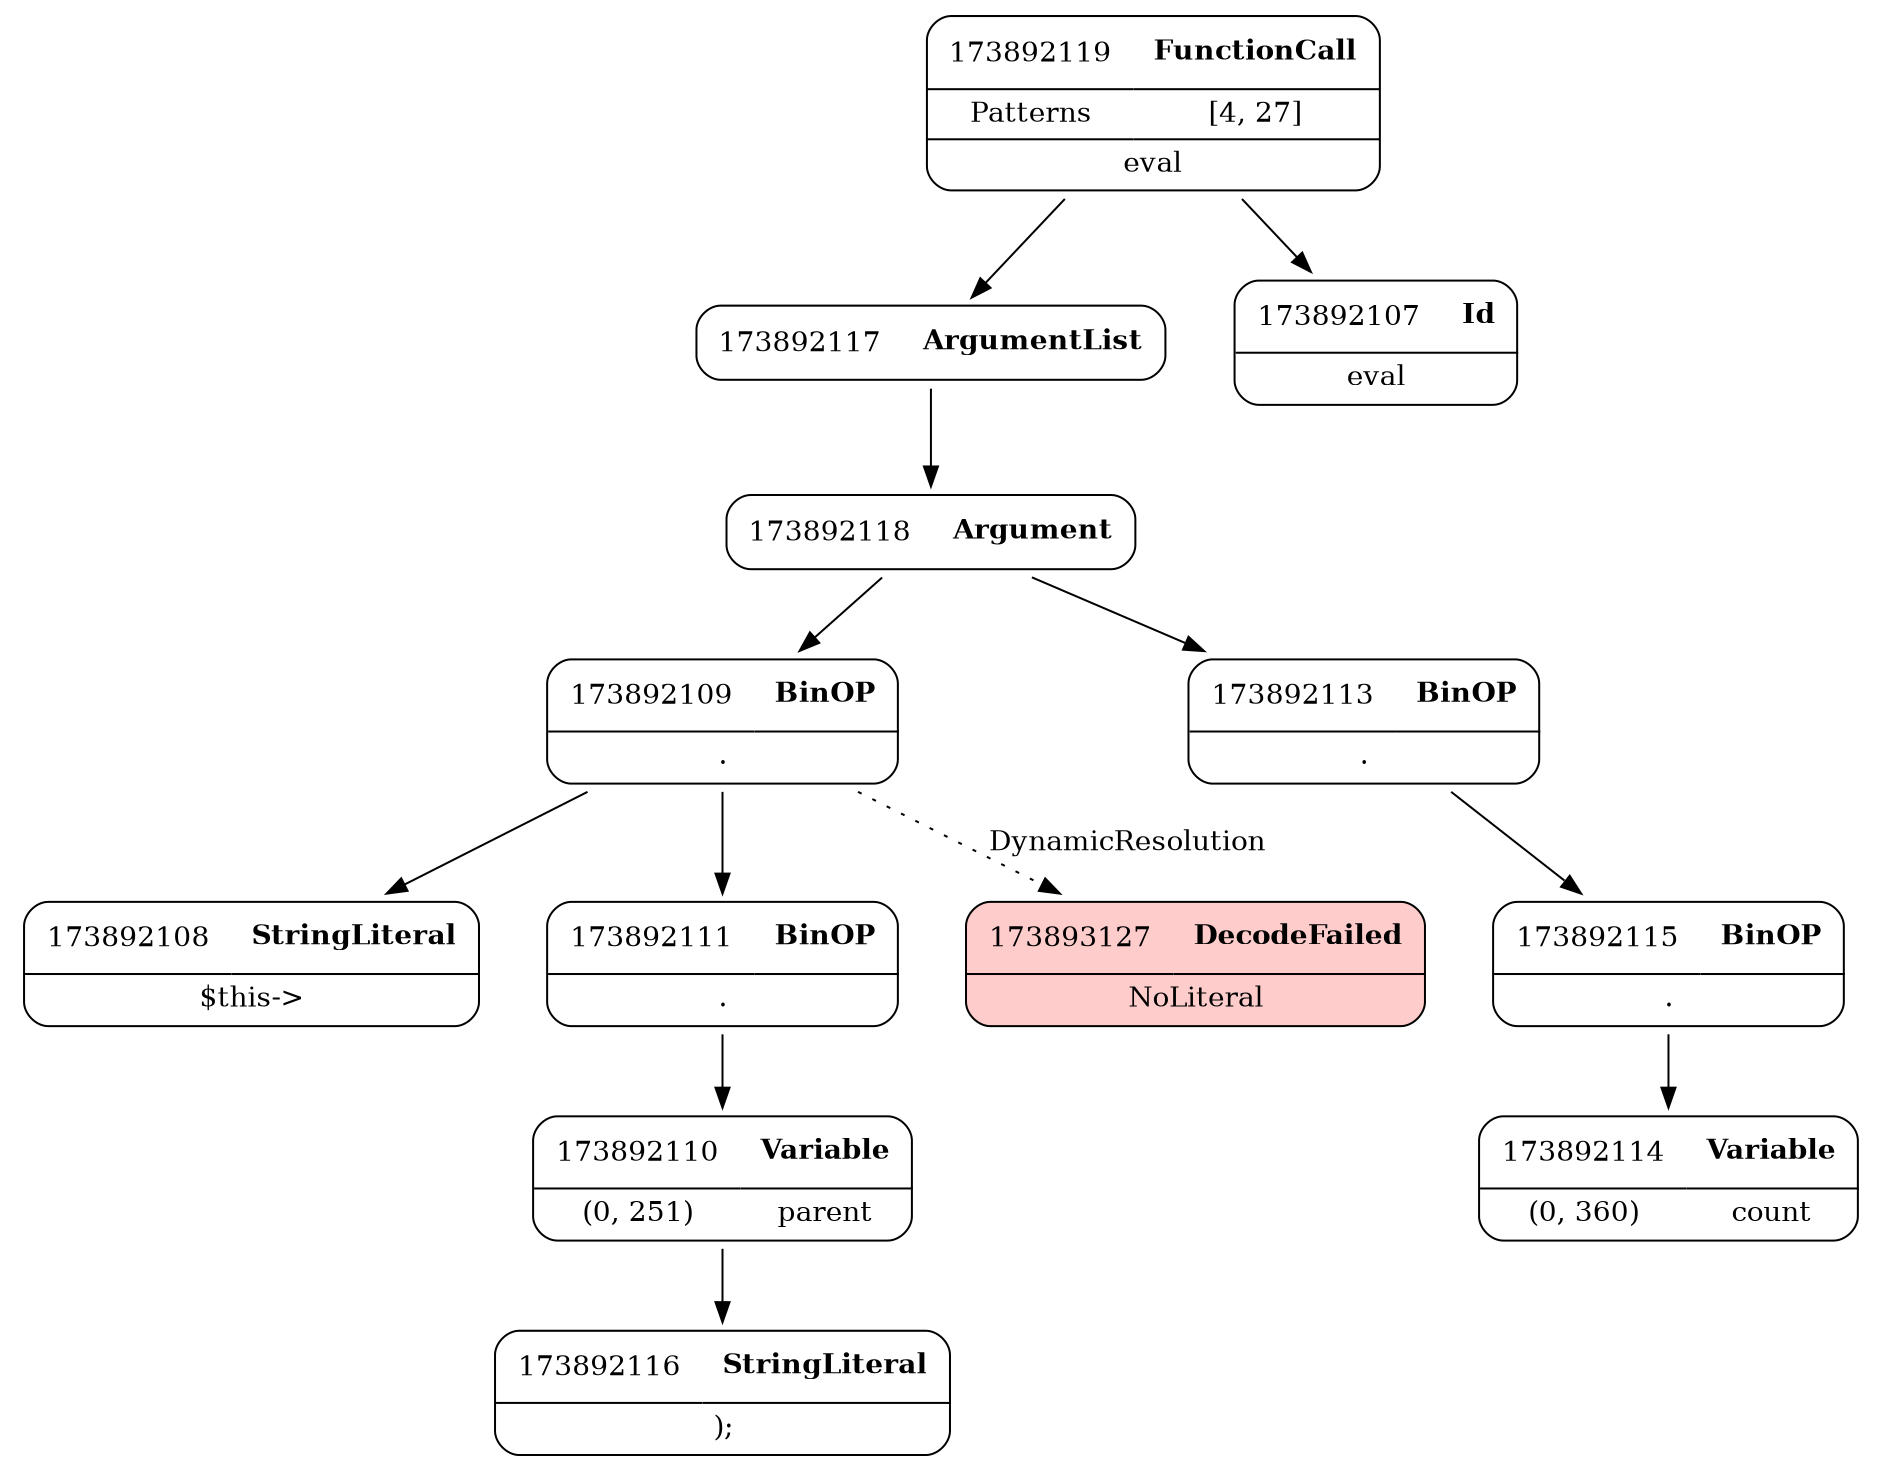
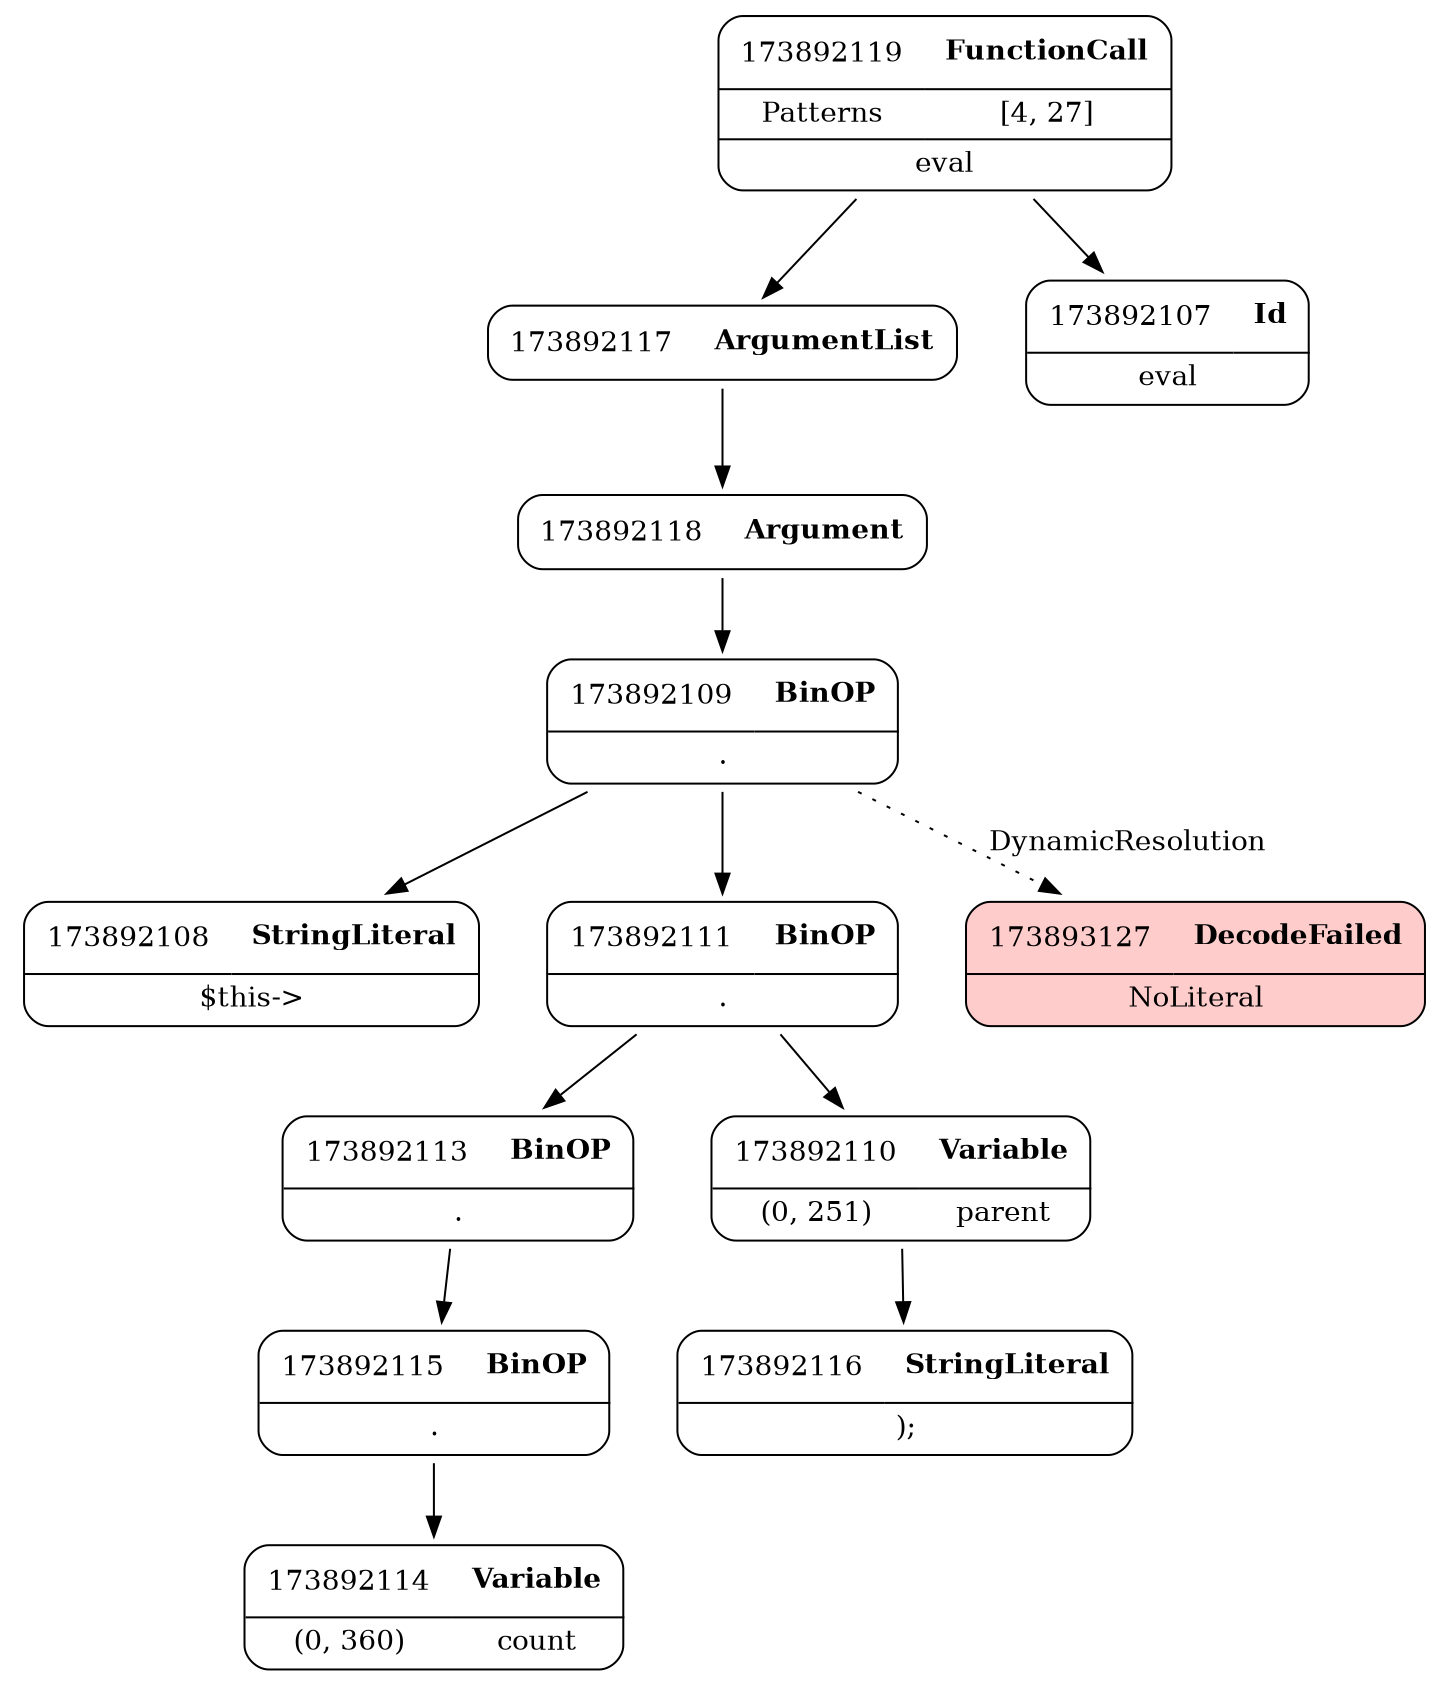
edge "173892118" -> "173892113": now "173892111" -> "173892113"
